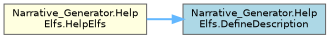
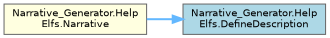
node "Narrative_Generator.Help Elfs.HelpElfs": label "Narrative_Generator.Help Elfs.HelpElfs" -> "Narrative_Generator.Help Elfs.Narrative"
